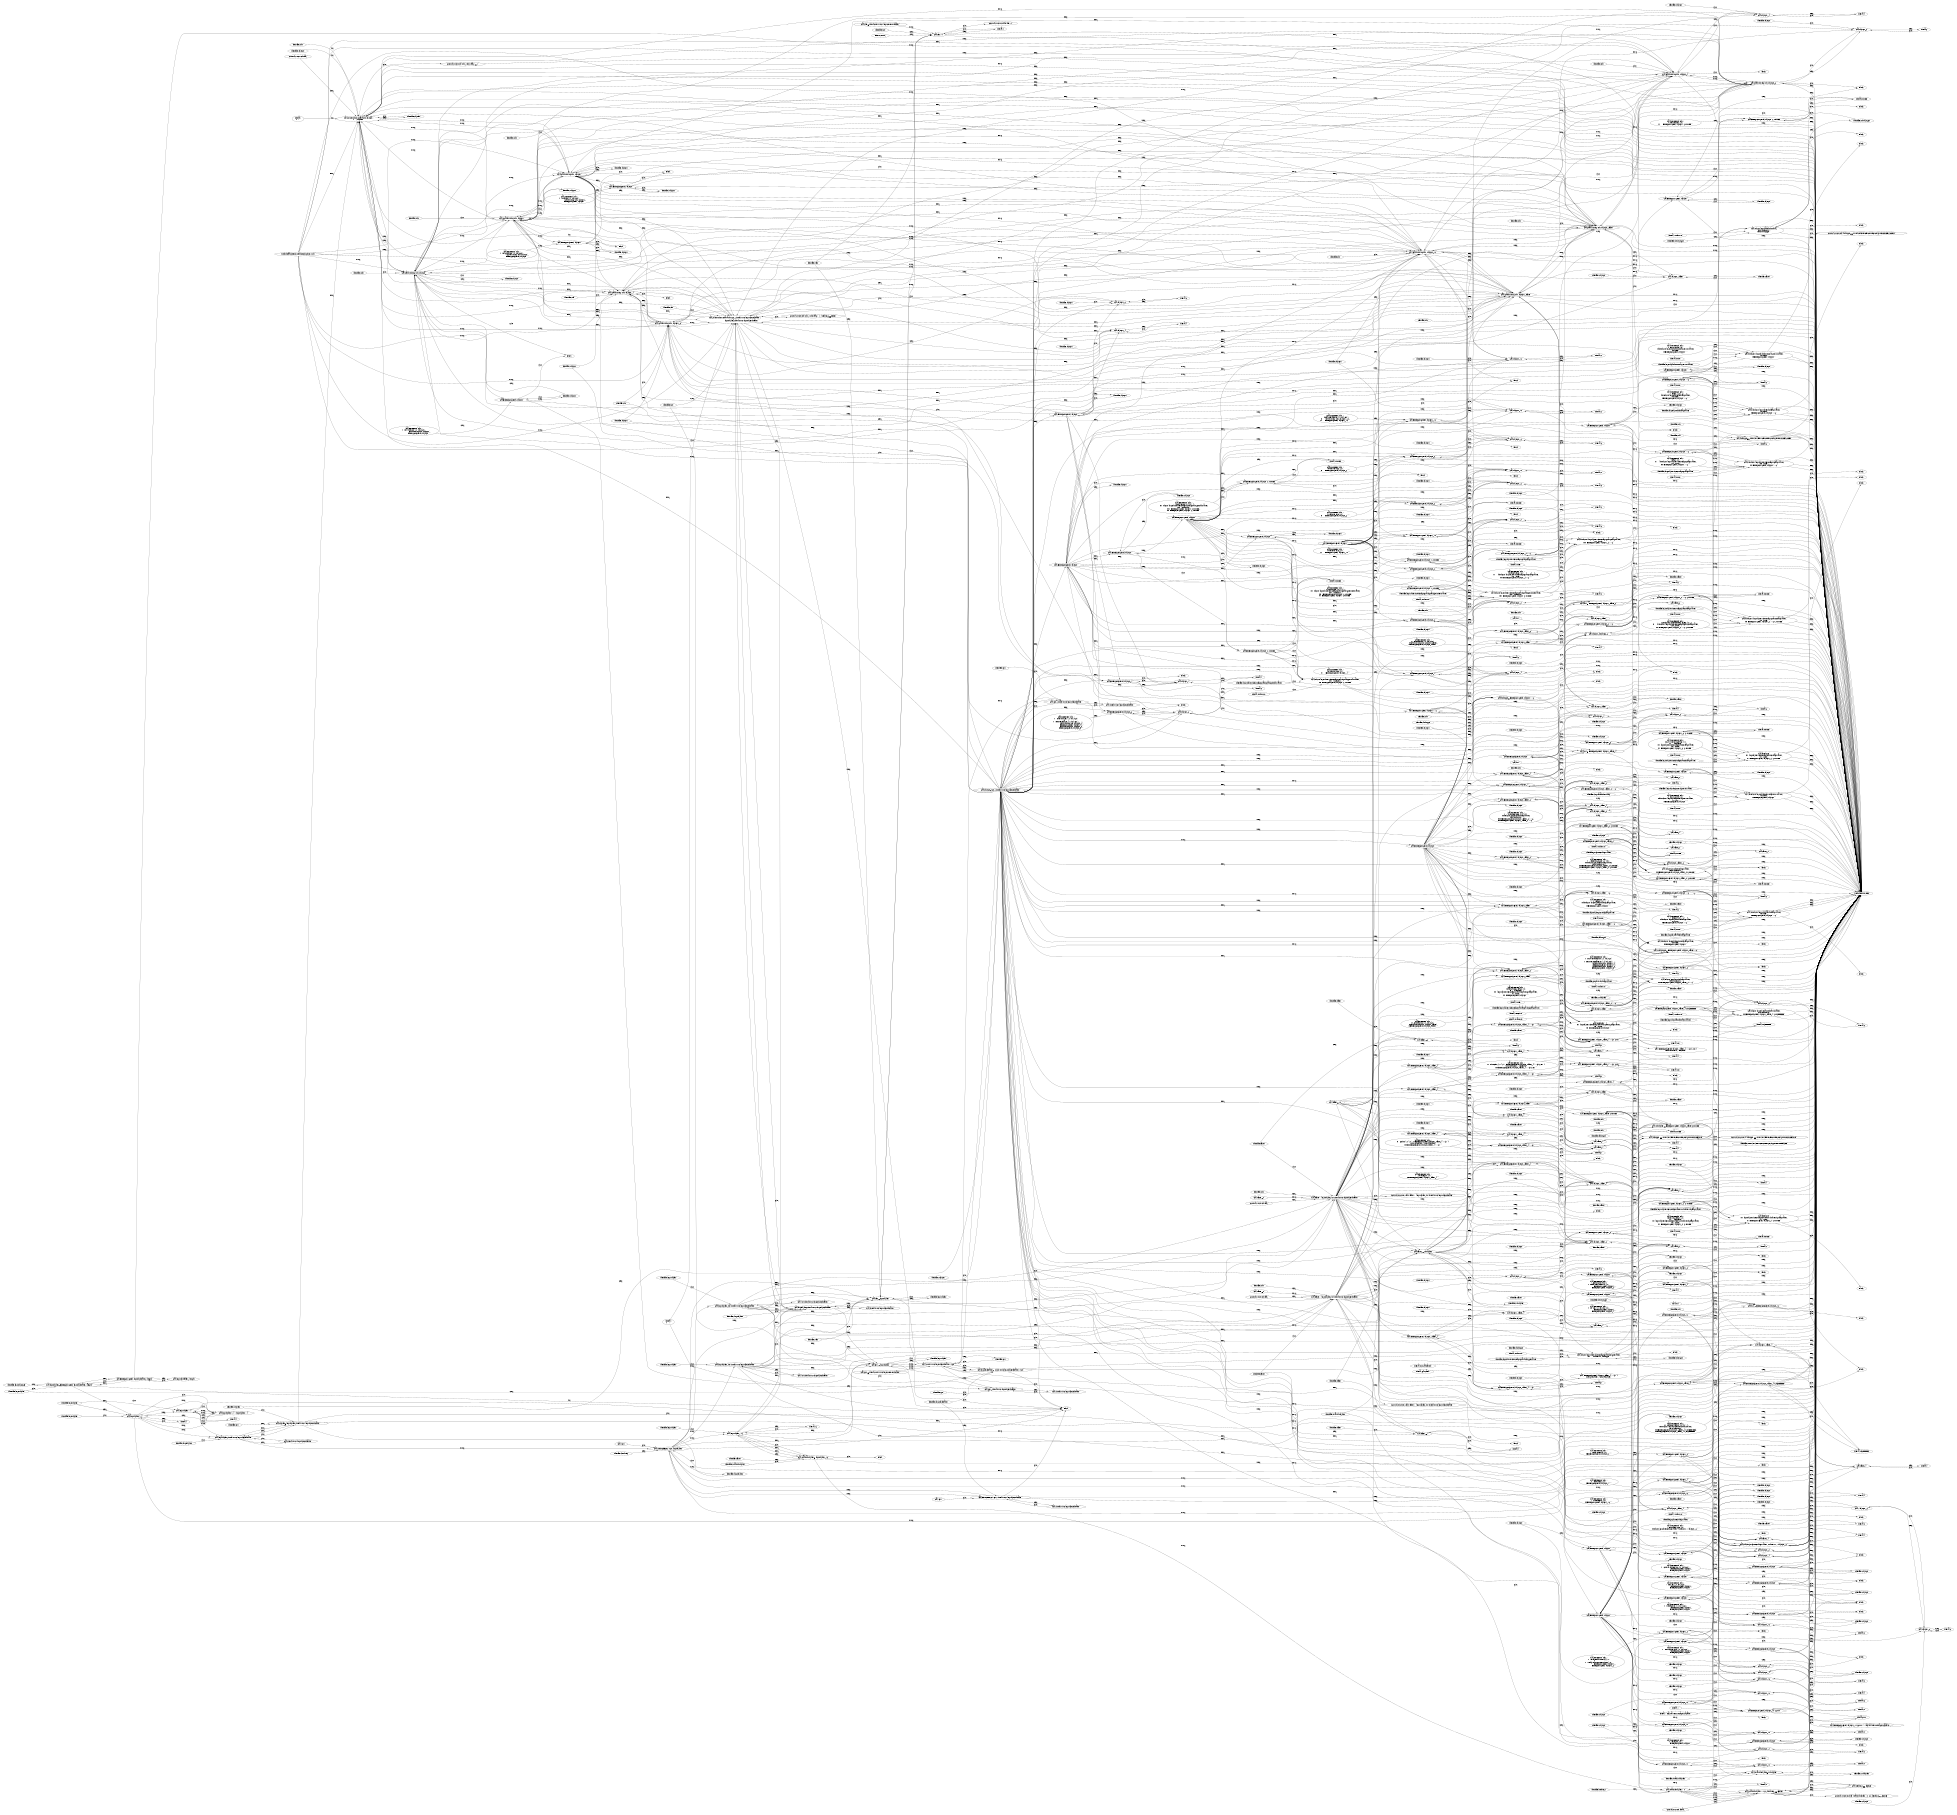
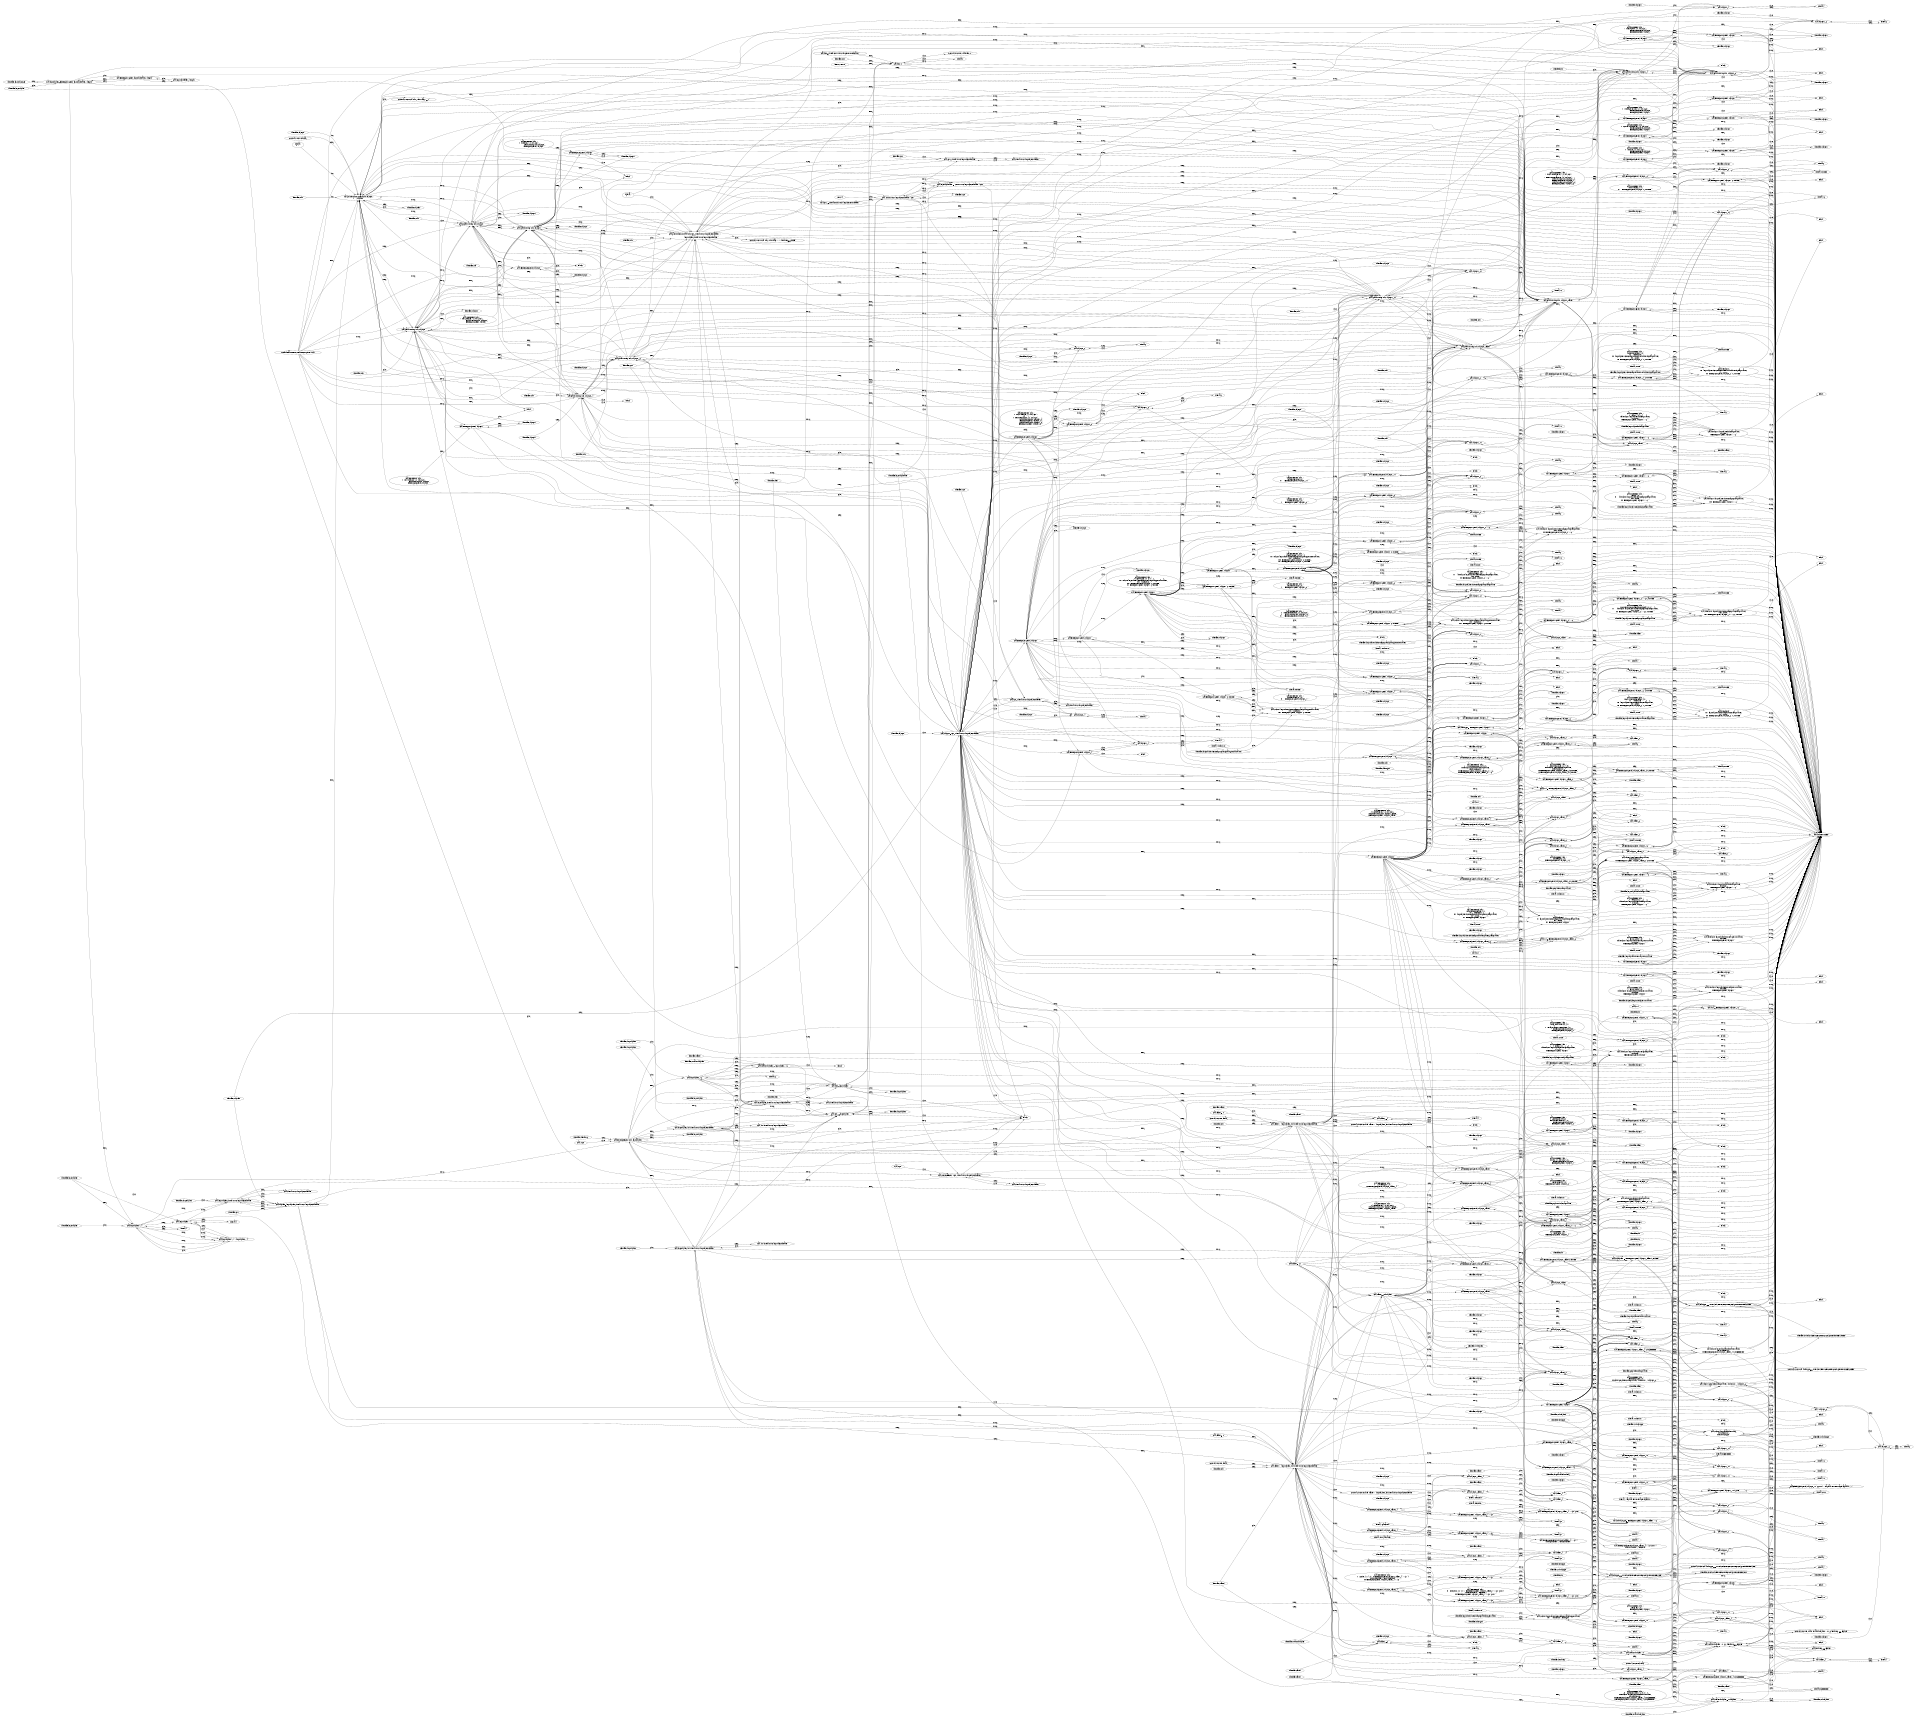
edge "(ControlStructure,if (ndo->ndo_vflag <= 1))" -> "(MethodReturn,RET)": now "(Call,lmp_obj_len=EXTRACT_16BITS(lmp_obj_header->length))" -> "(MethodReturn,RET)"
node "1000244": added
node "(Call,obj_tptr+hexdump+8)": label "(Call,obj_tptr+hexdump+8)" -> "(Call,obj_tptr+offset+8)"
node "(Identifier,LMP_SD_SERVICE_CONFIG_CPSA_LINK_TYPE_SONET)": added
